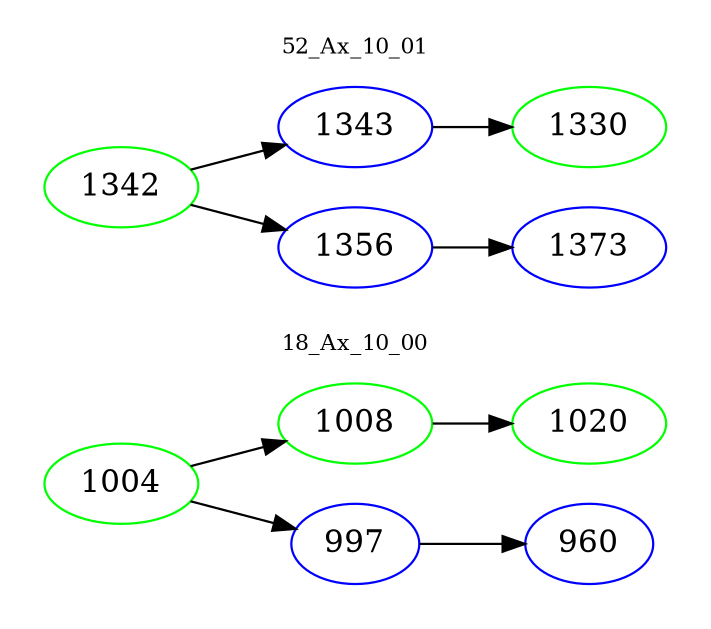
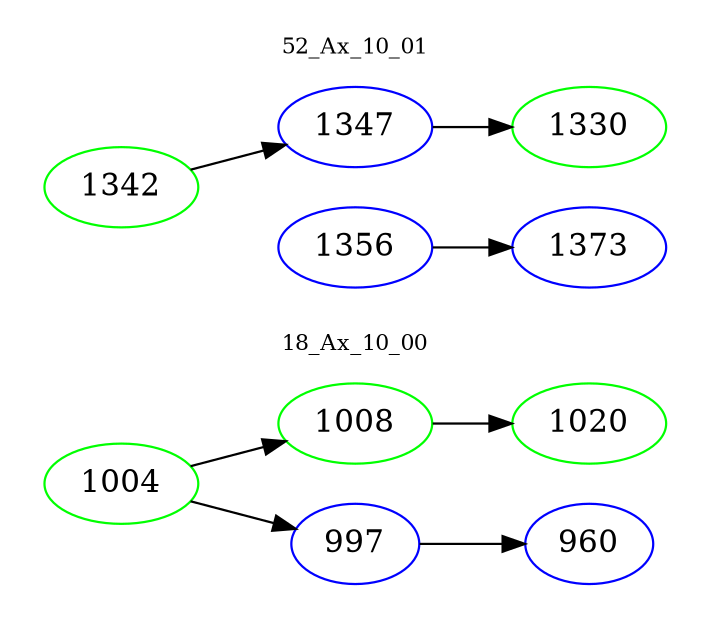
node "1343": label "1343" -> "1347"
edge "1342" -> "1356": removed
